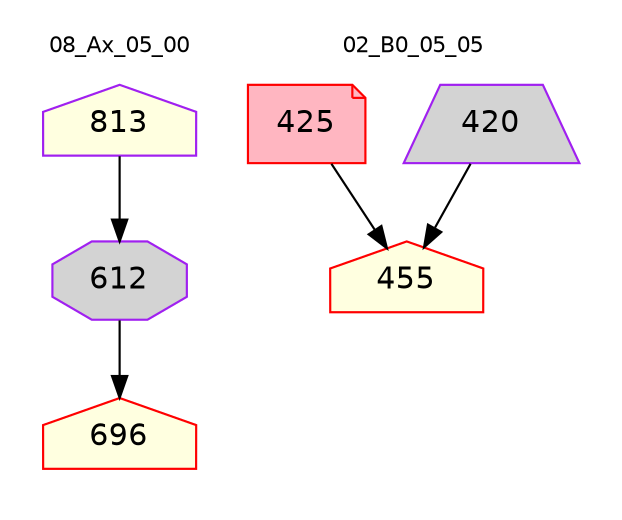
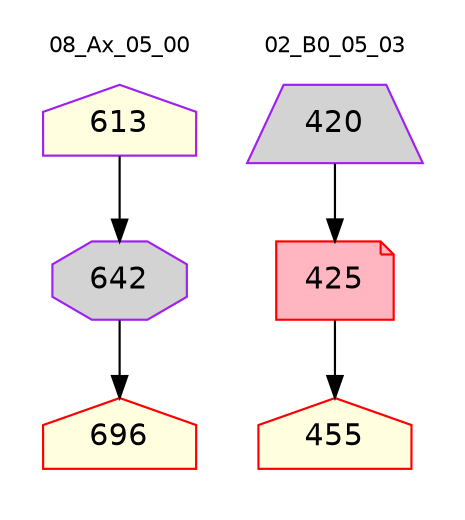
cluster "02_B0_05_05": label "02_B0_05_05" -> "02_B0_05_03"
node "813": label "813" -> "613"
edge "420" -> "455": now "420" -> "425"
node "612": label "612" -> "642"
